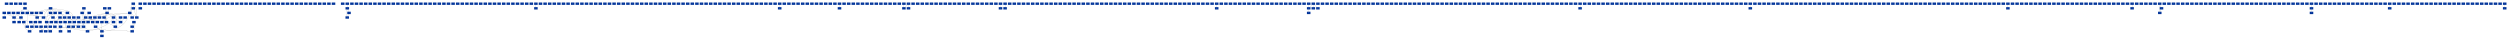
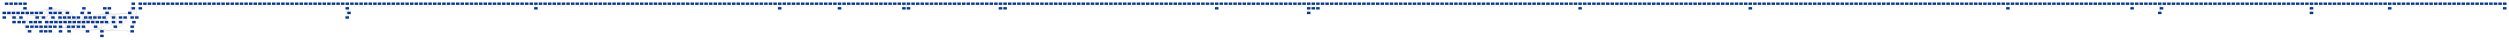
node "56": added
